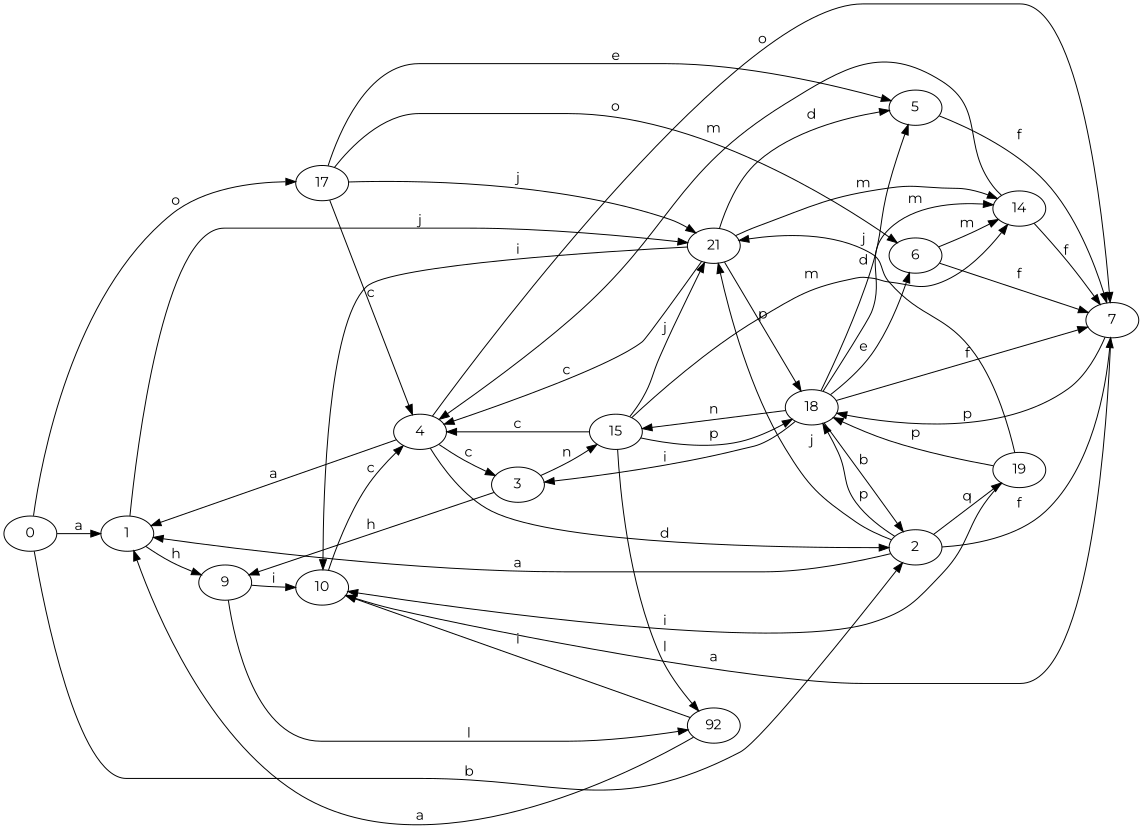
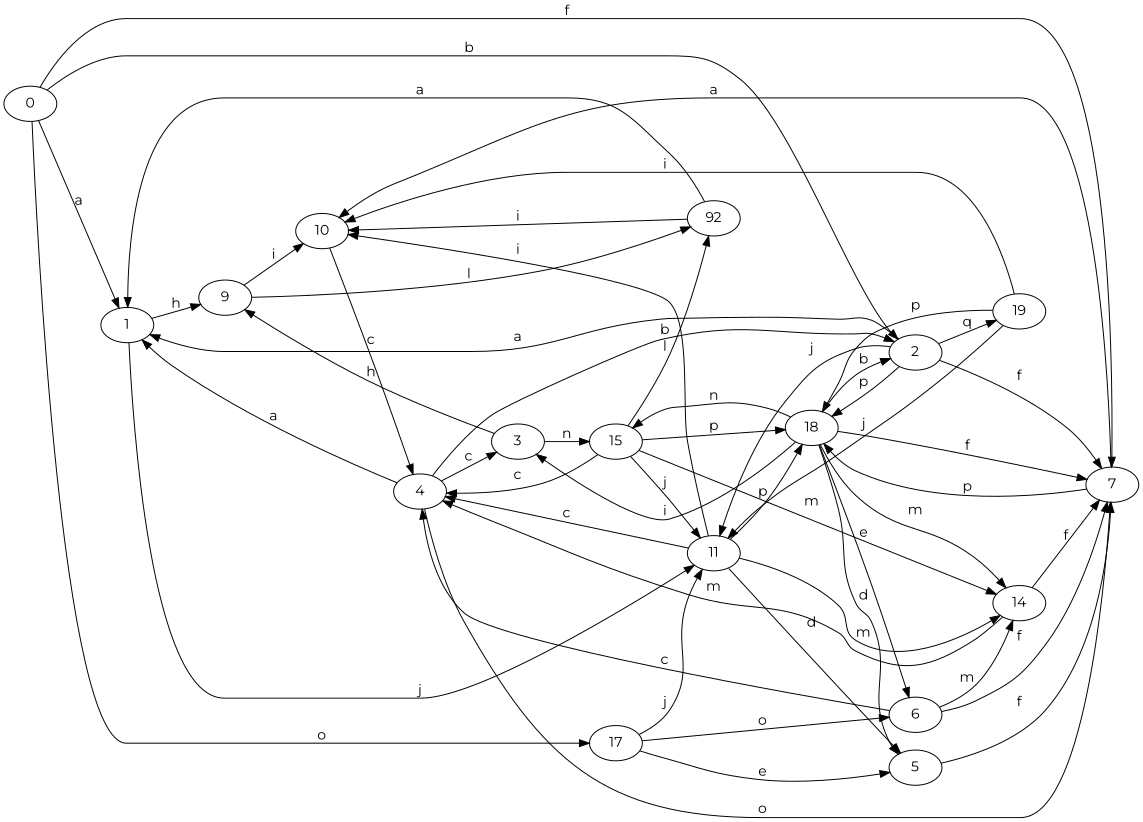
edge "0" -> "7": added, label "f"
node "21": label "21" -> "11"
edge "17" -> "4": now "6" -> "4"
edge "4" -> "2": label "d" -> "b"
